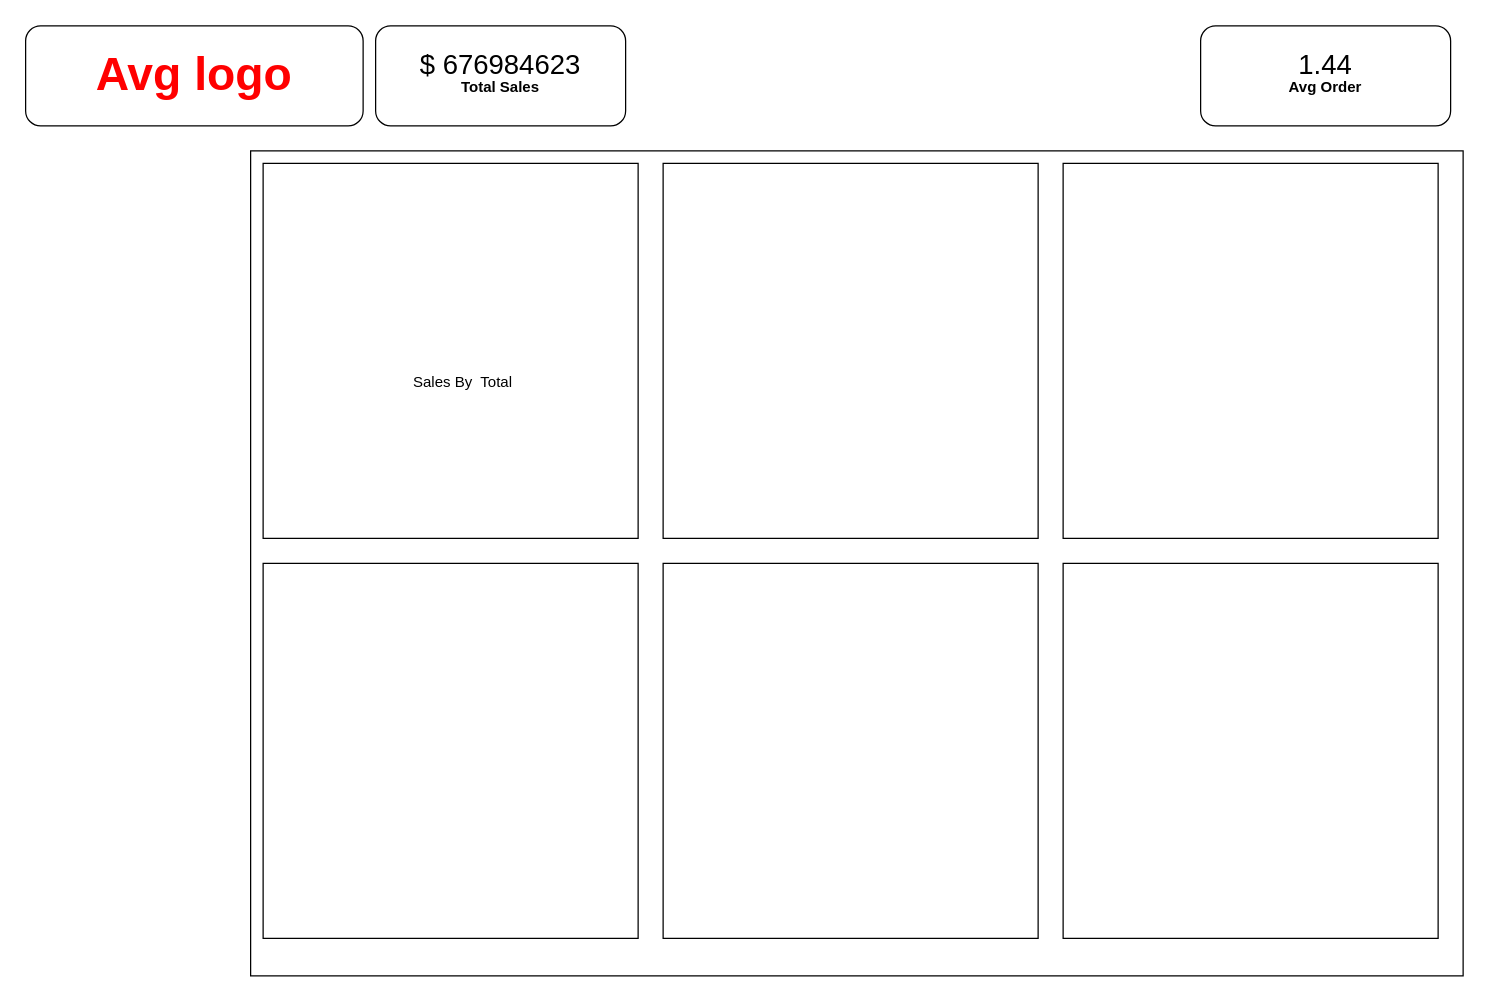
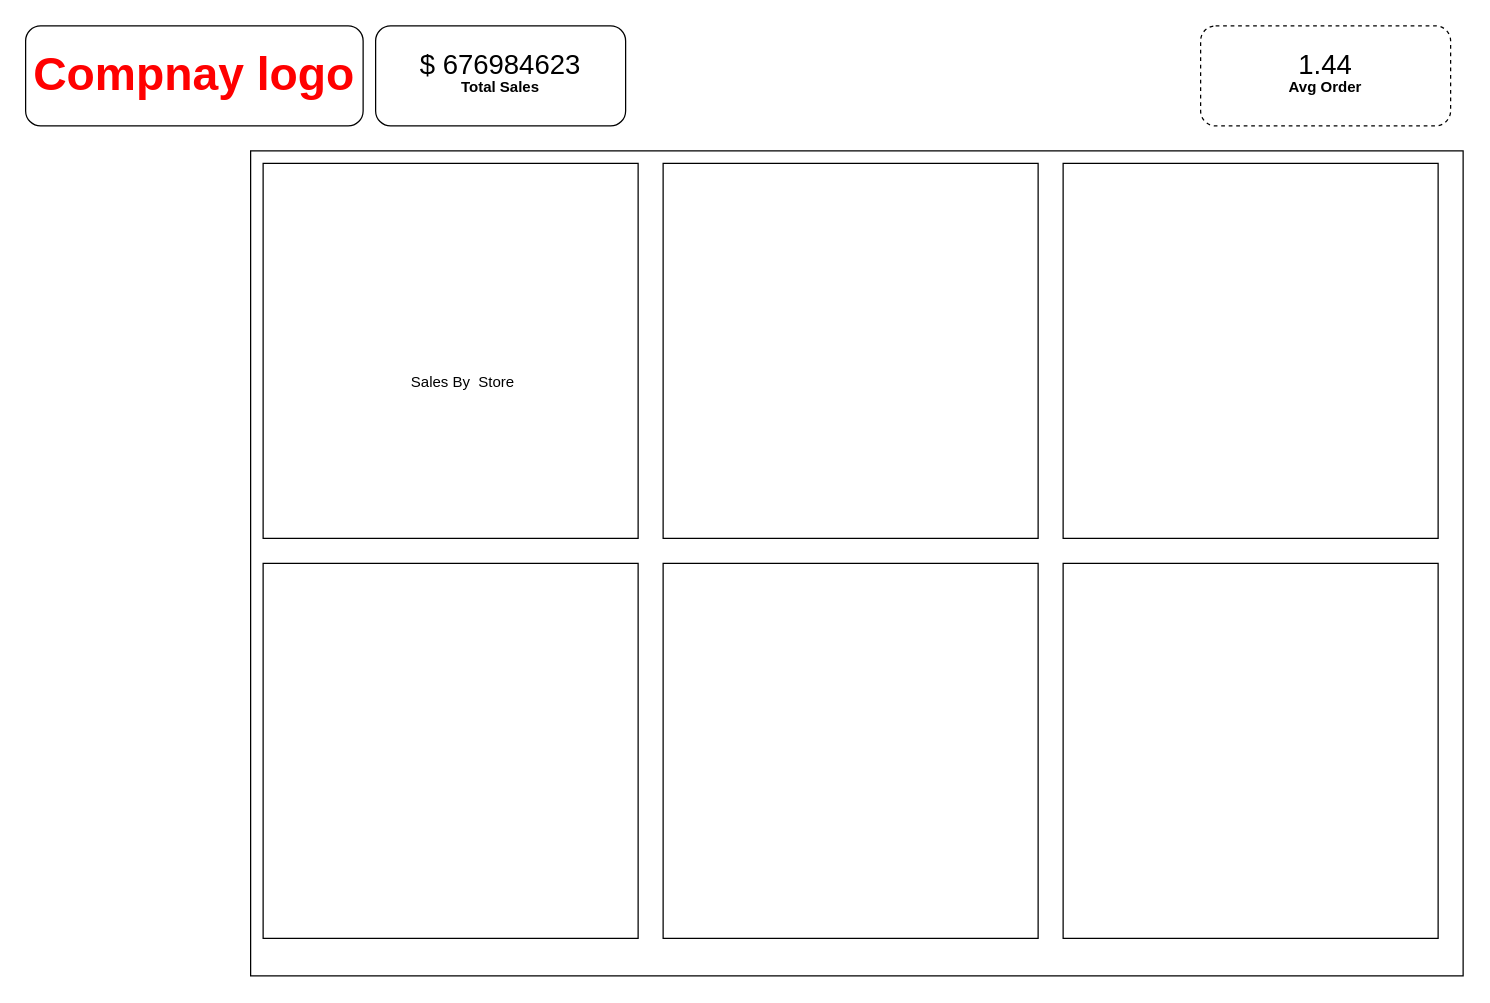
node "Avg logo": label "Avg logo" -> "Compnay logo"
node "1.44 Avg Order": style solid -> dashed
node "Sales By Total": label "Sales By Total" -> "Sales By Store"
